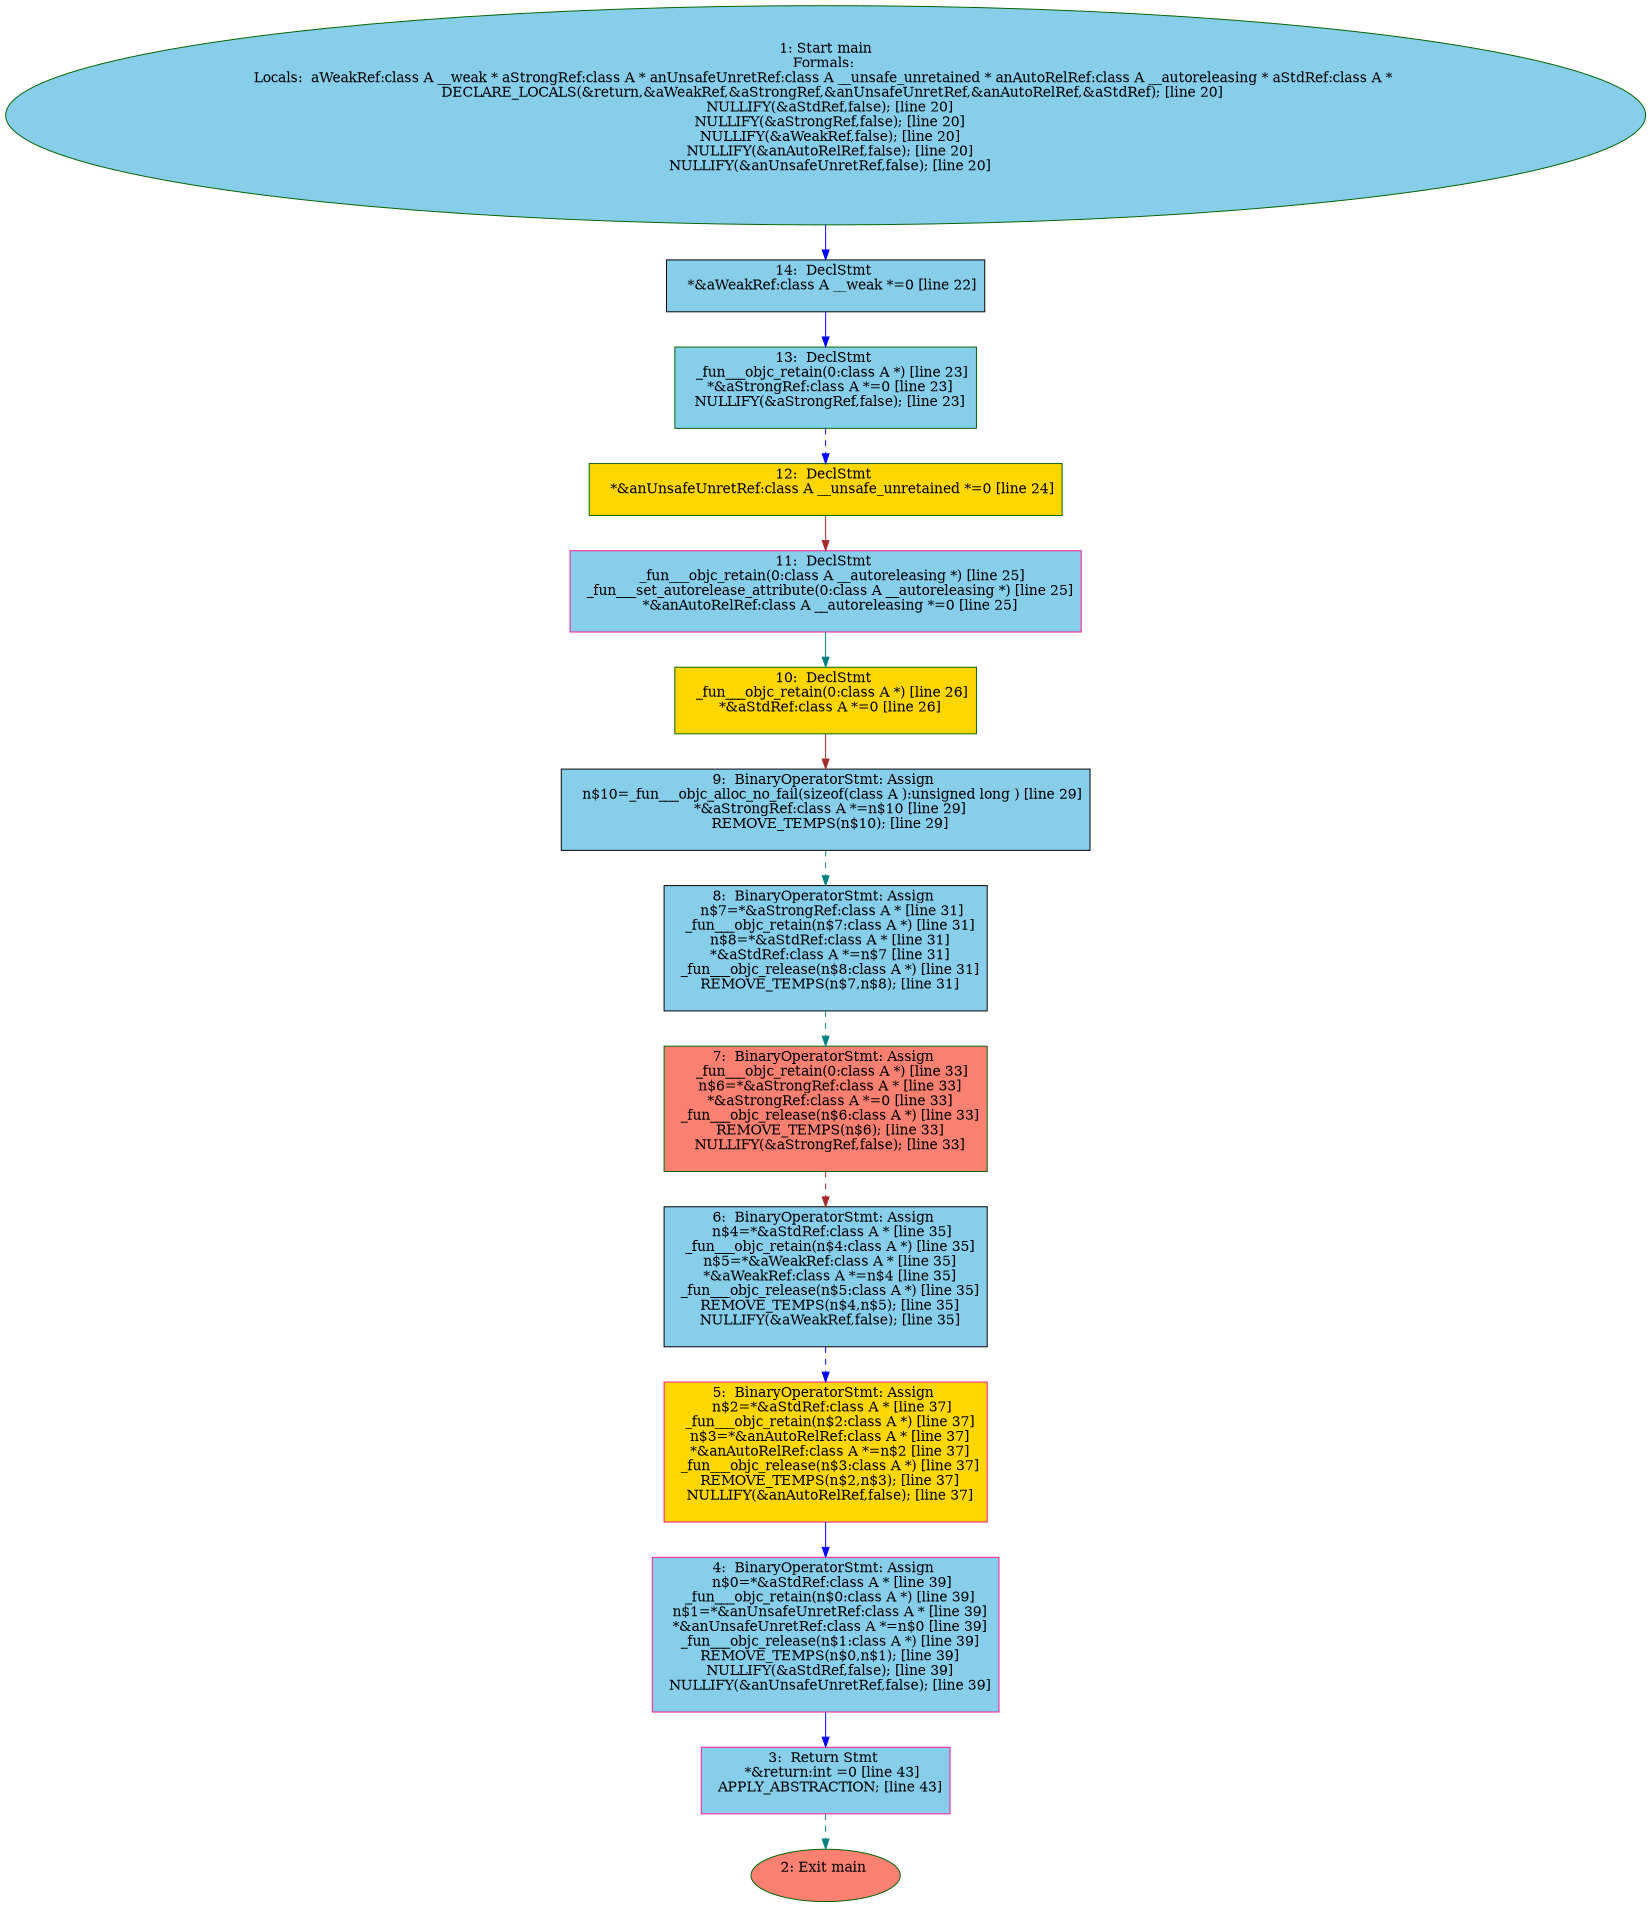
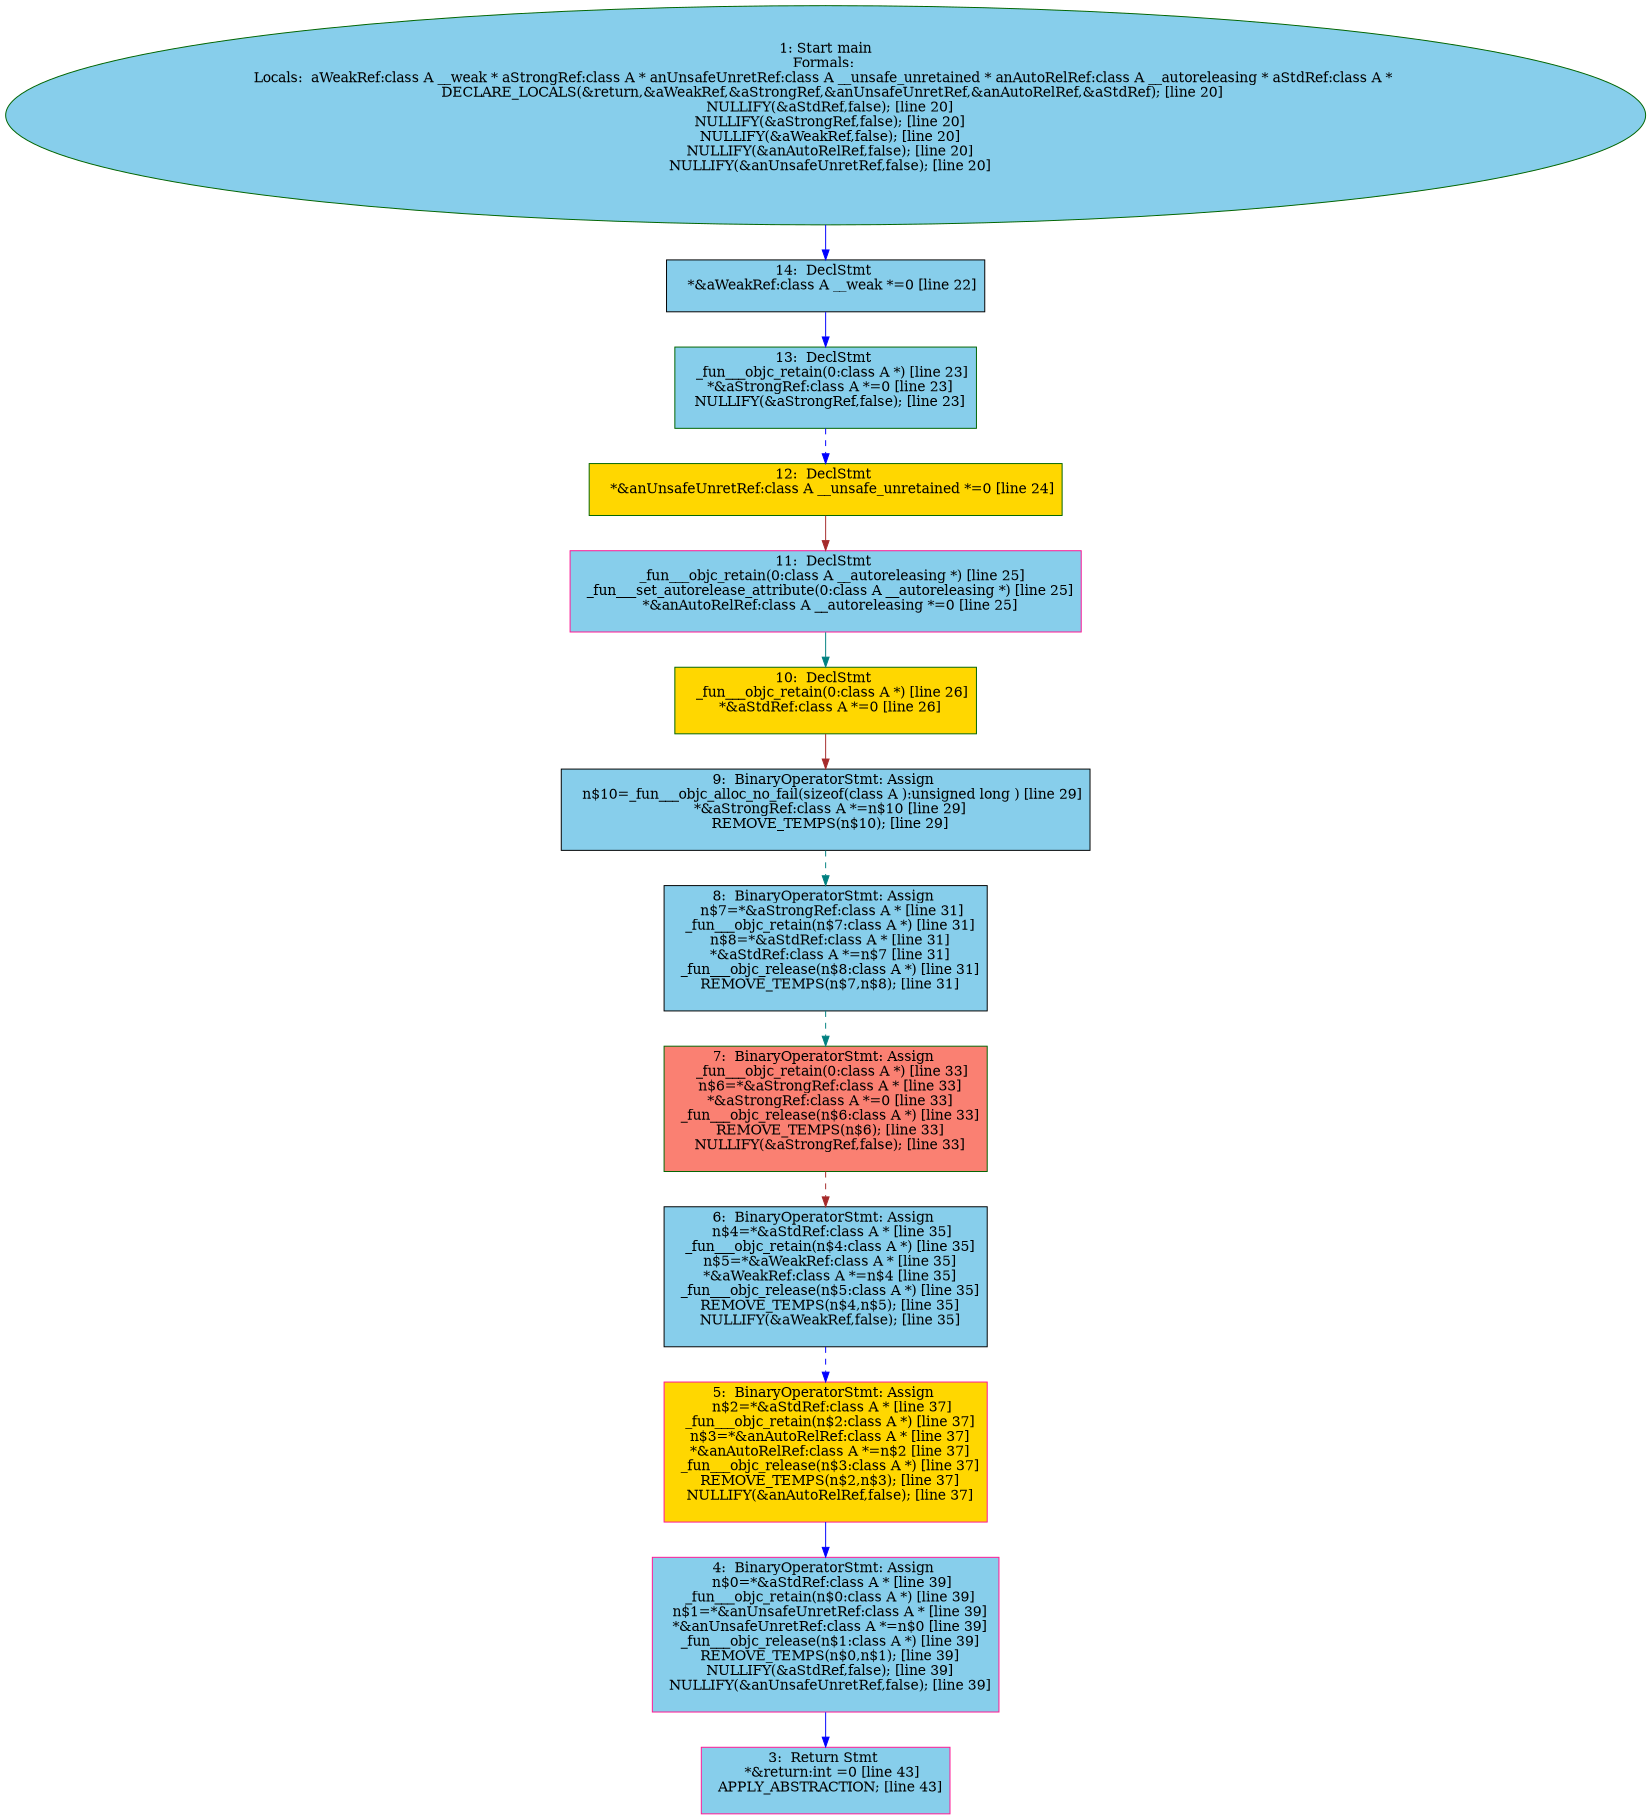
node "2: Exit main": removed
